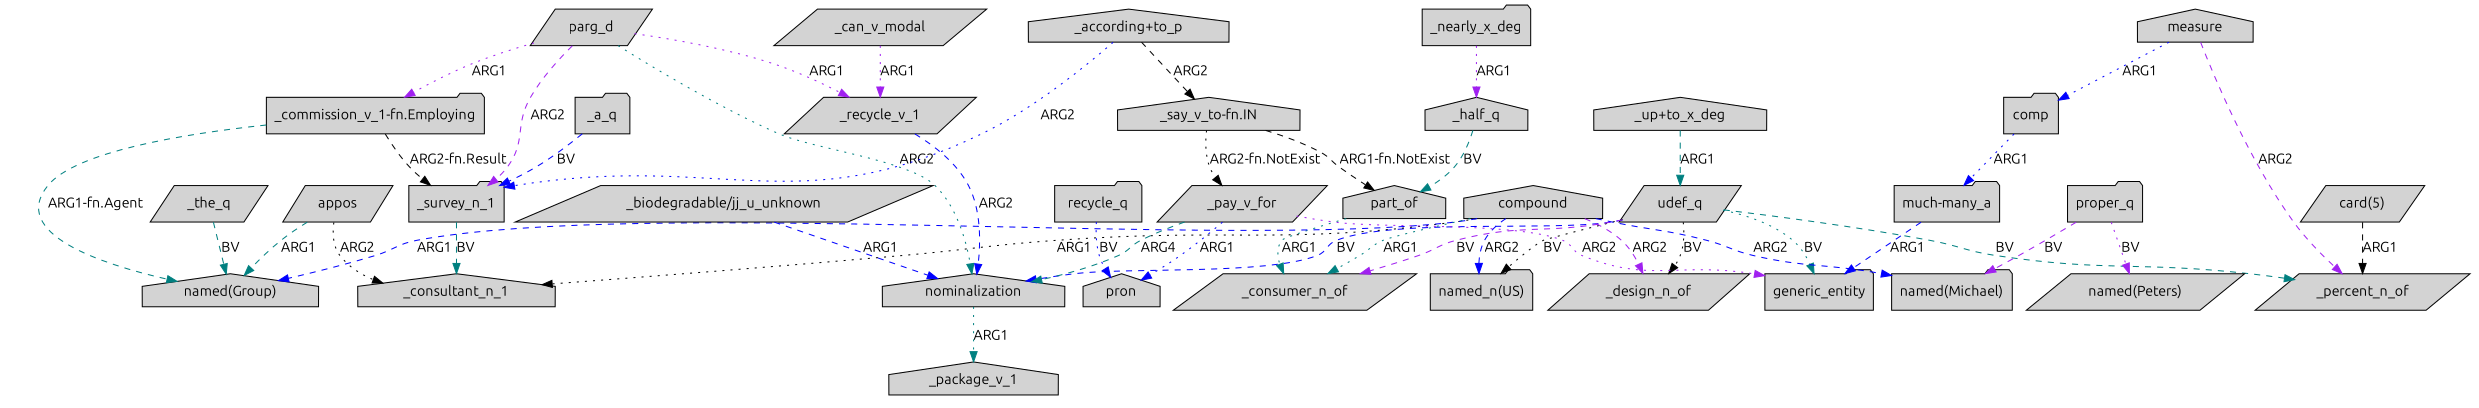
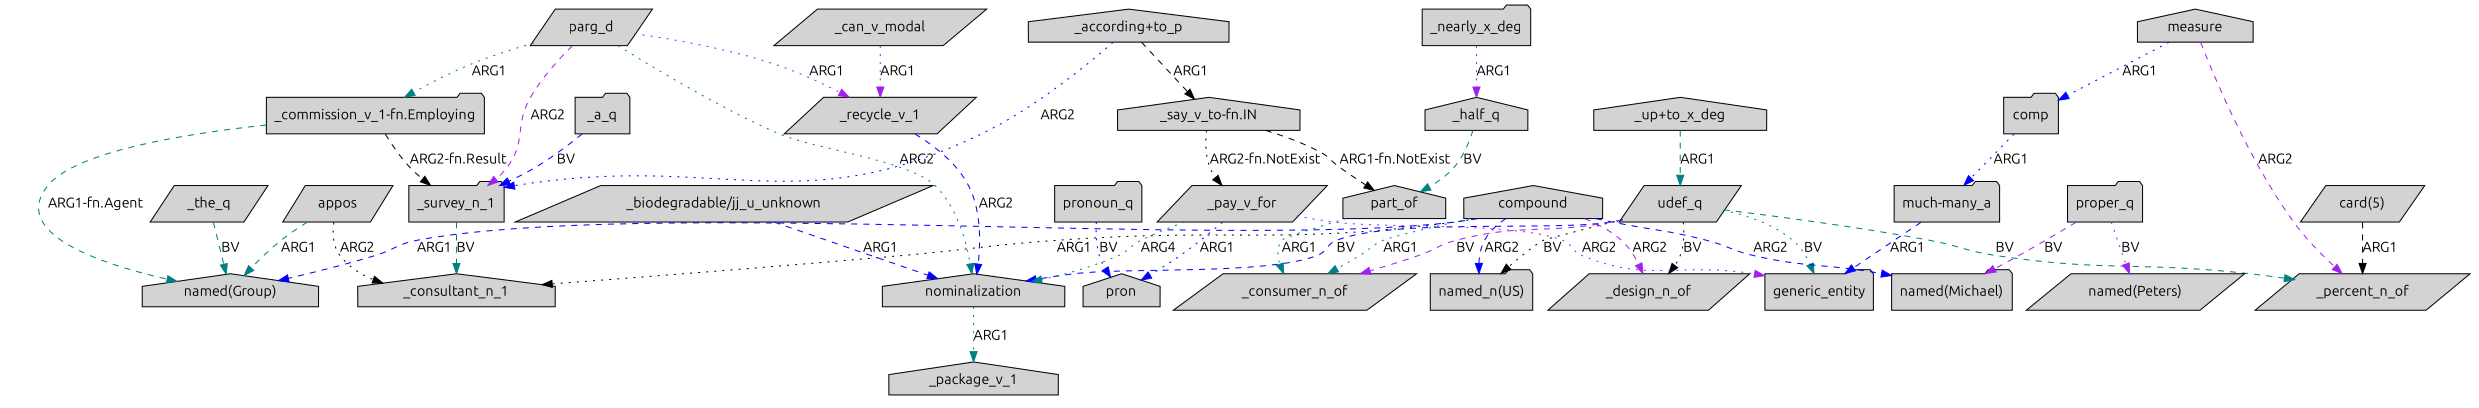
edge "parg_d" -> "_commission_v_1-fn.Employing": color purple -> teal
edge "_according+to_p" -> "_say_v_to-fn.IN": label "ARG2" -> "ARG1"
node "recycle_q": label "recycle_q" -> "pronoun_q"
edge "_pay_v_for" -> "nominalization": style dashed -> dotted
